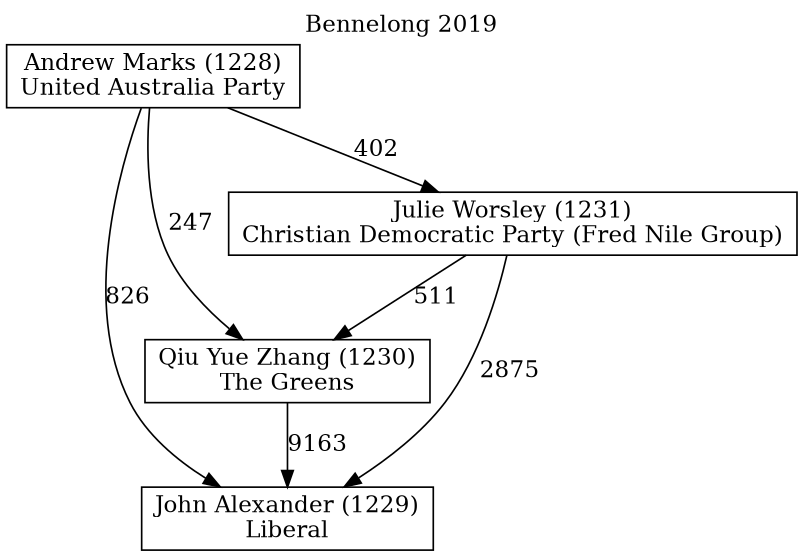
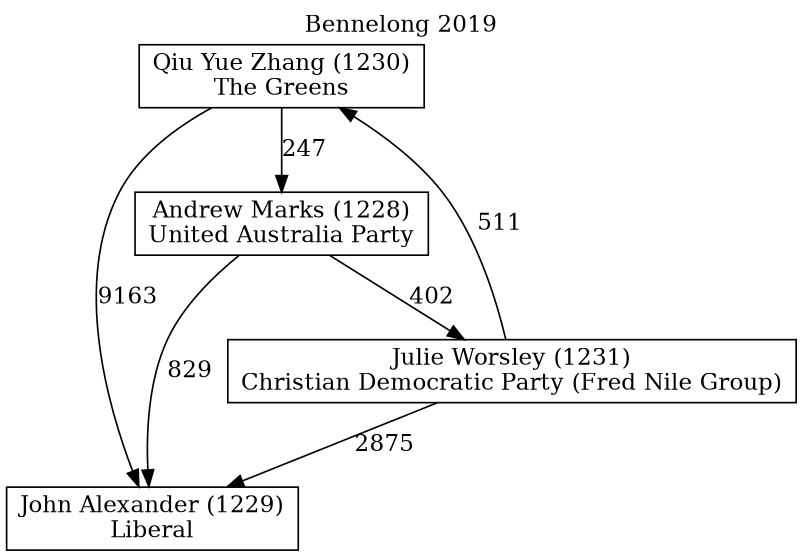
edge "Andrew Marks (1228) United Australia Party" -> "Qiu Yue Zhang (1230) The Greens": reversed
edge "Andrew Marks (1228) United Australia Party" -> "John Alexander (1229) Liberal": label "826" -> "829"
